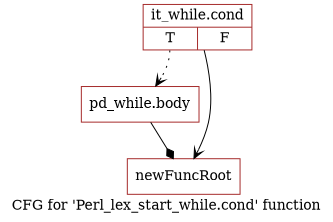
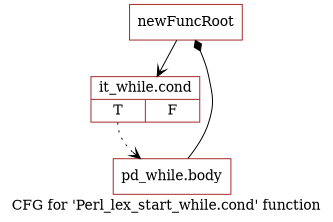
edge "it_while.cond" -> "newFuncRoot": reversed
